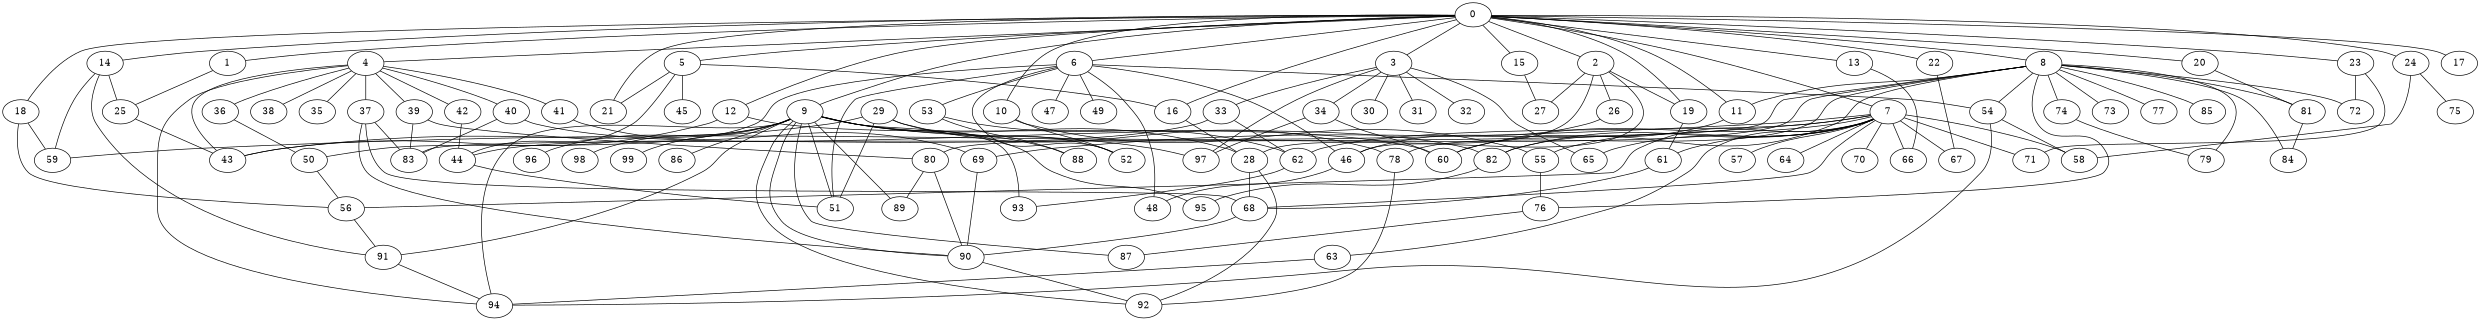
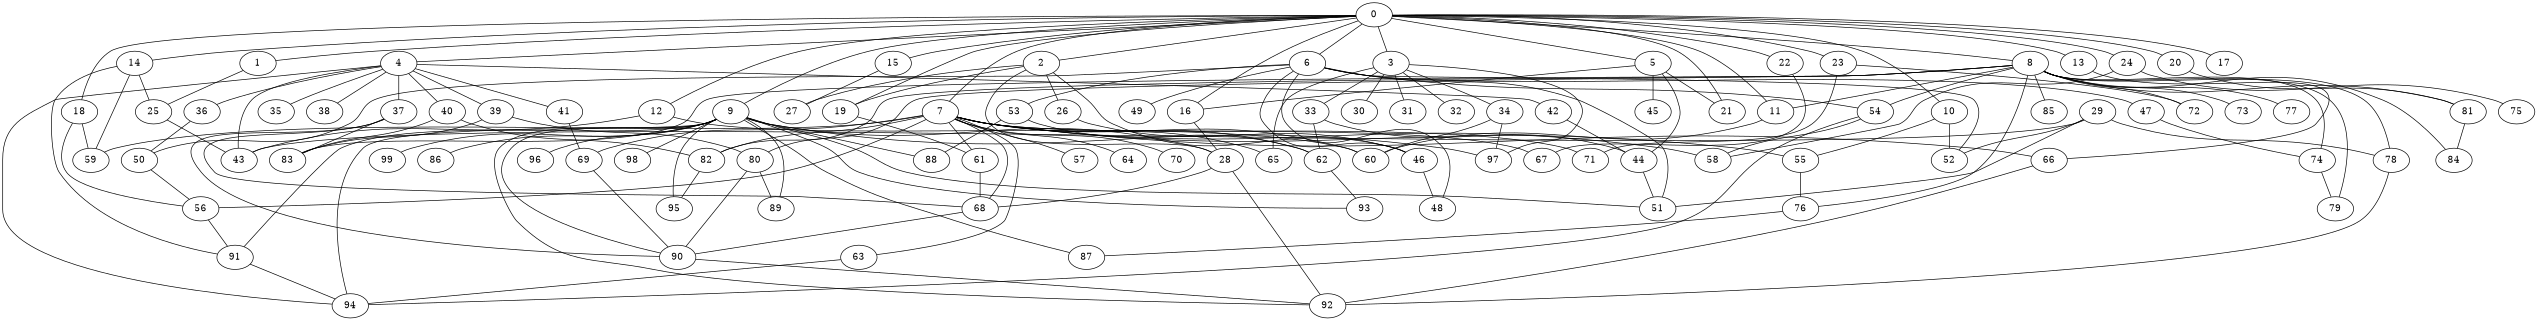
edge "47" -- "74": added
edge "66" -- "92": added
